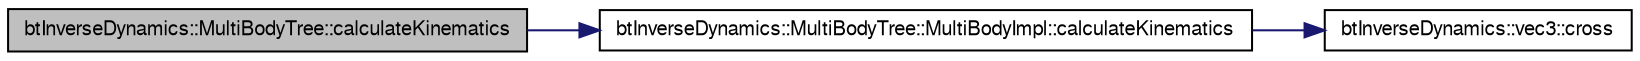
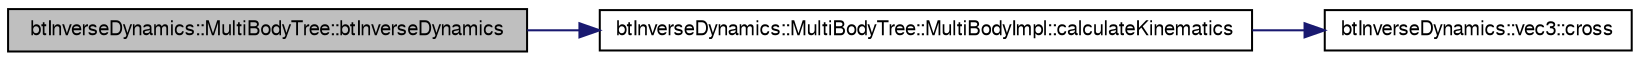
node "btInverseDynamics::MultiBodyTree::calculateKinematics": label "btInverseDynamics::MultiBodyTree::calculateKinematics" -> "btInverseDynamics::MultiBodyTree::btInverseDynamics"
